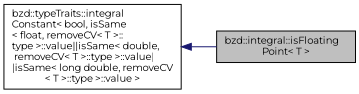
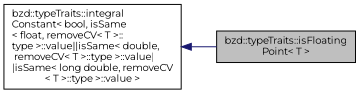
node "bzd::integral::isFloating Point< T >": label "bzd::integral::isFloating Point< T >" -> "bzd::typeTraits::isFloating Point< T >"
